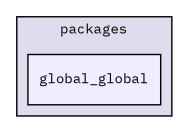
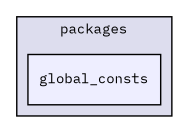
node "global_global": label "global_global" -> "global_consts"
